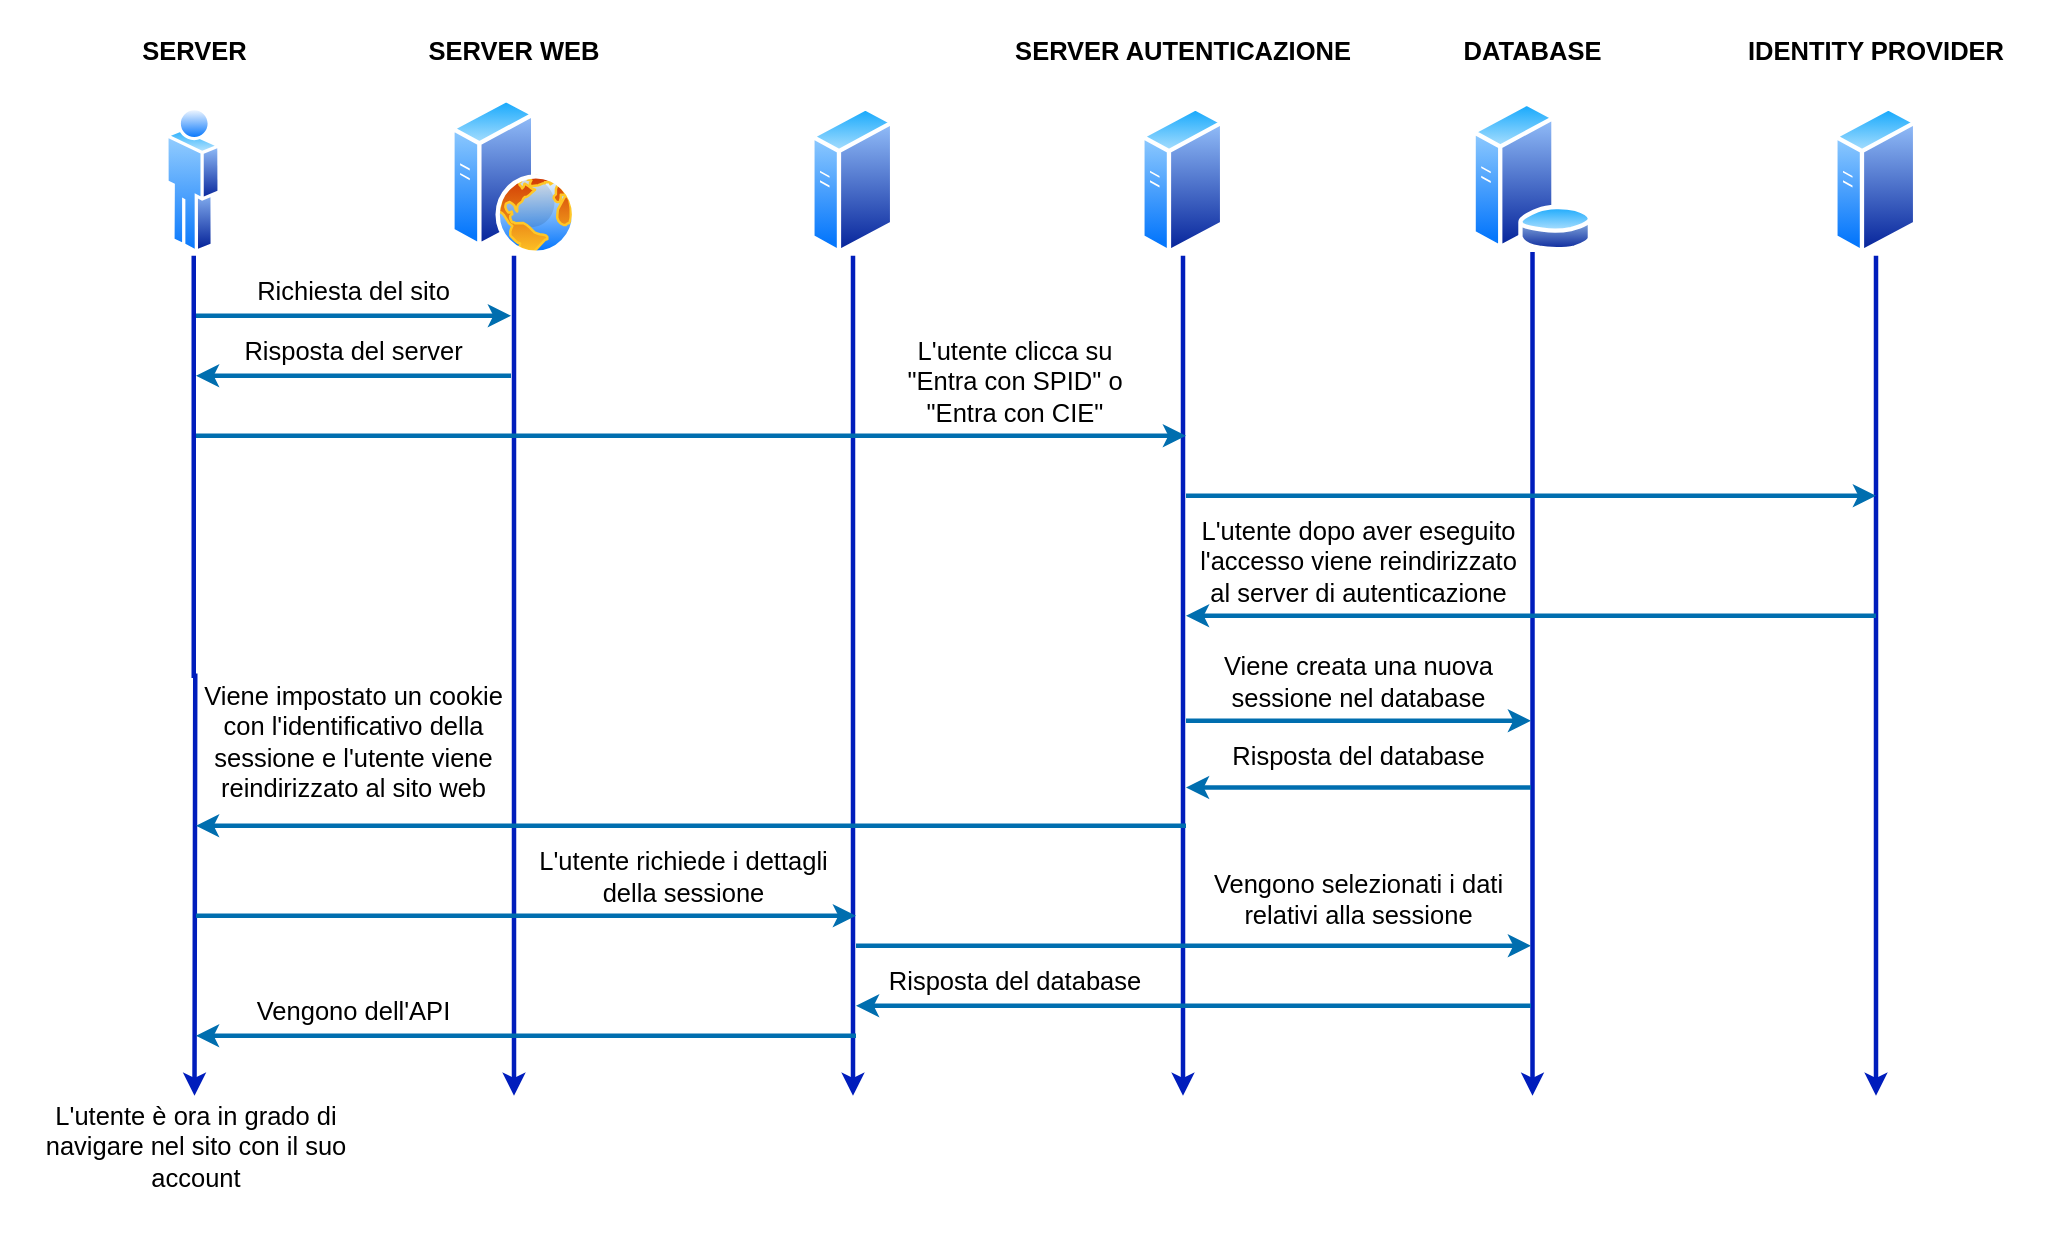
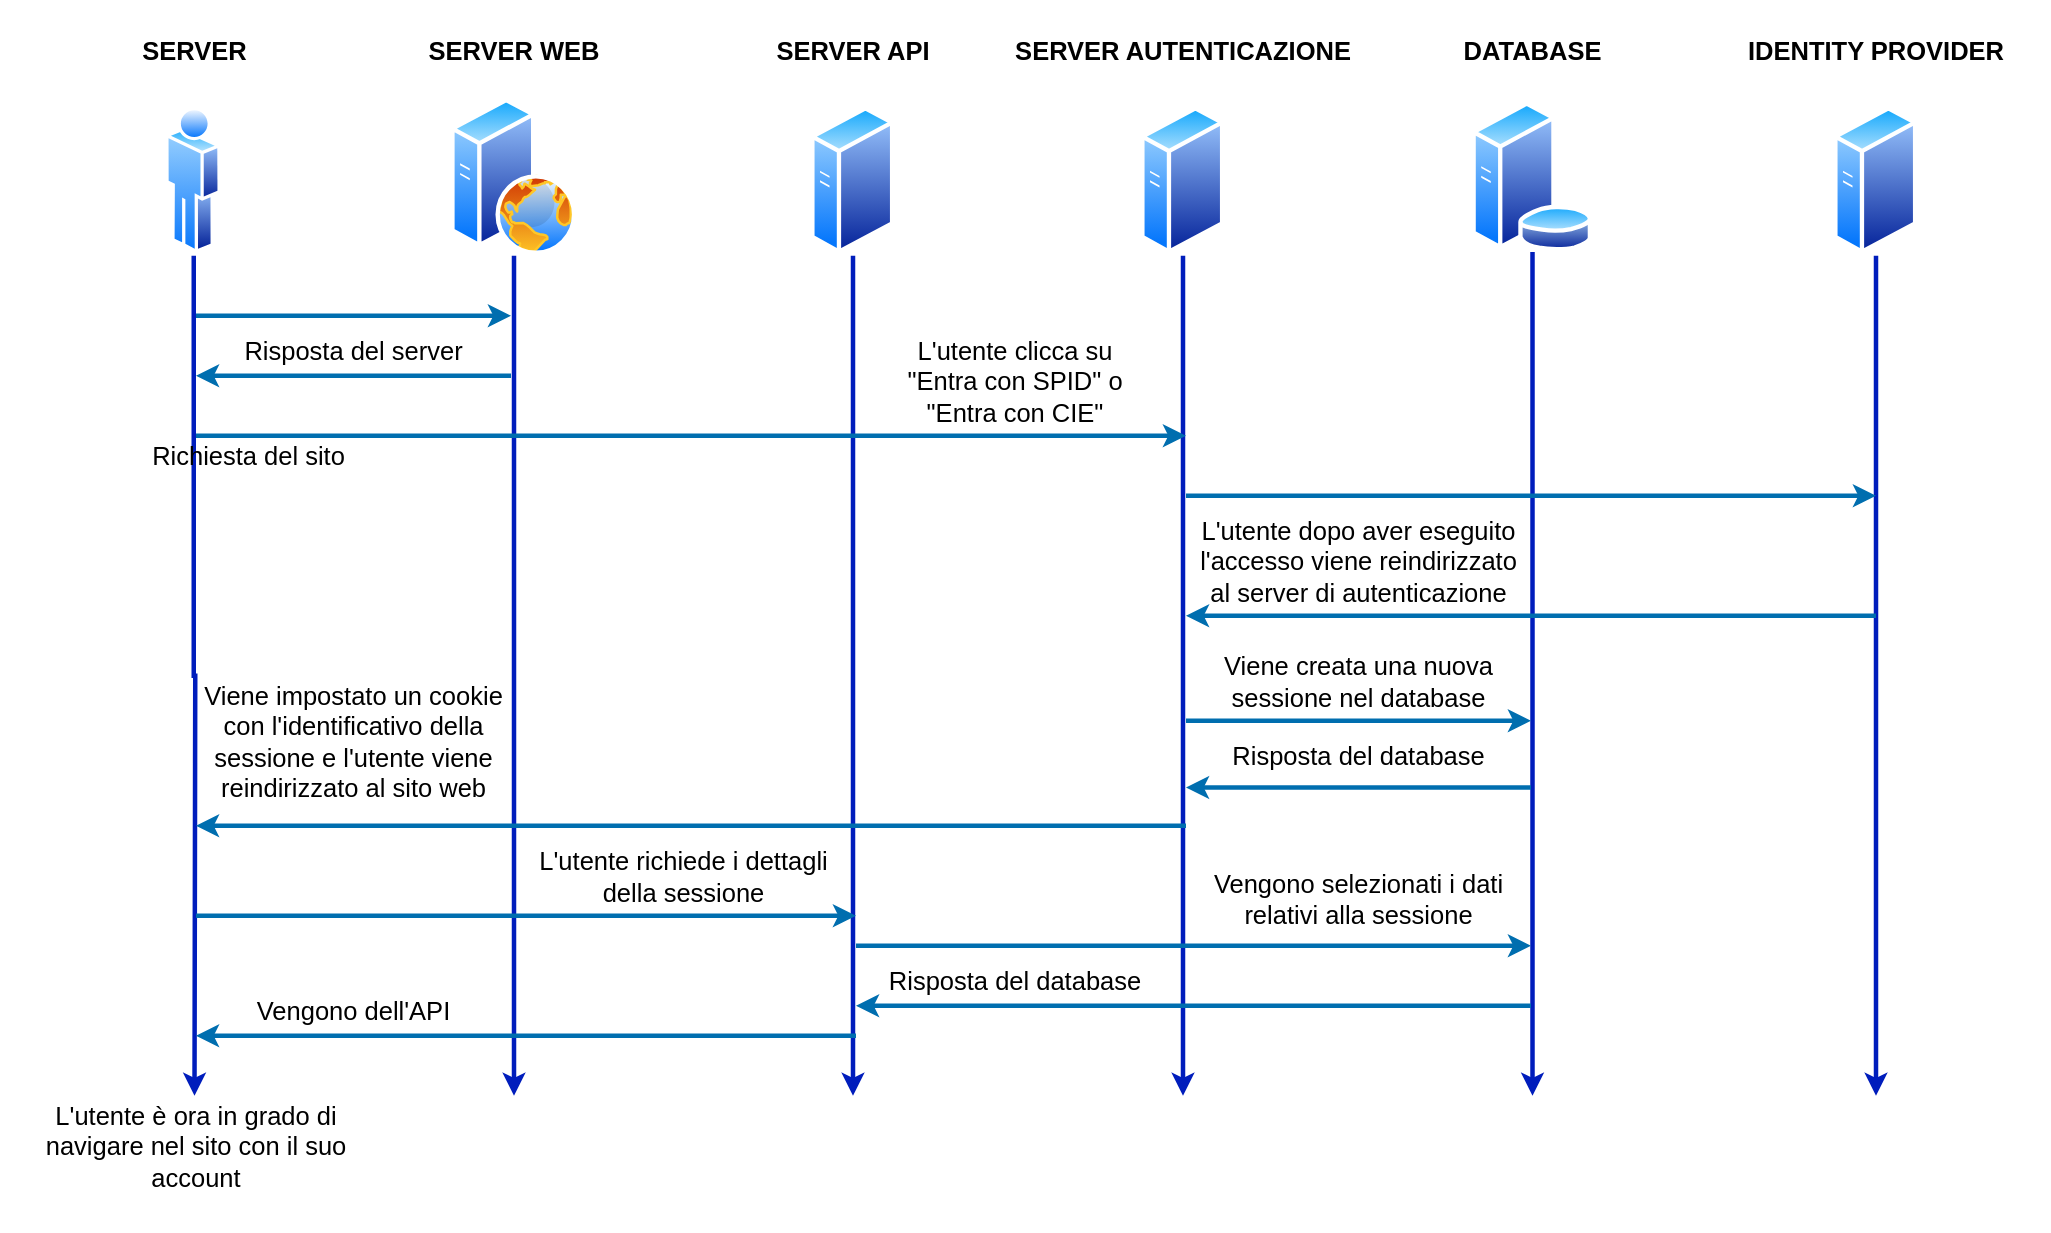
node "SERVER API": added
node "Richiesta del sito": moved (353, 293) -> (248, 458)
